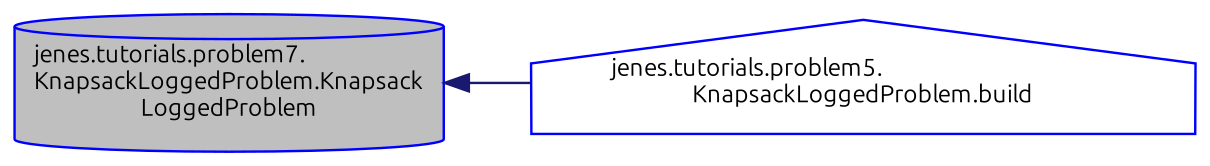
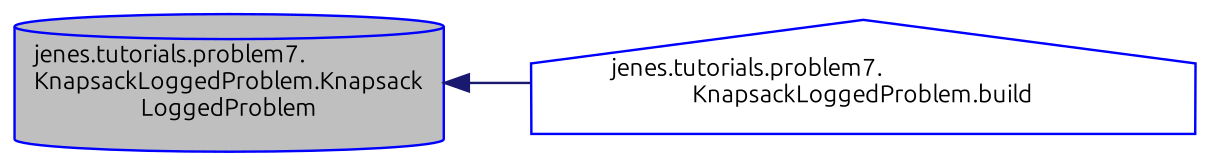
node "jenes.tutorials.problem5. KnapsackLoggedProblem.build": label "jenes.tutorials.problem5. KnapsackLoggedProblem.build" -> "jenes.tutorials.problem7. KnapsackLoggedProblem.build"
